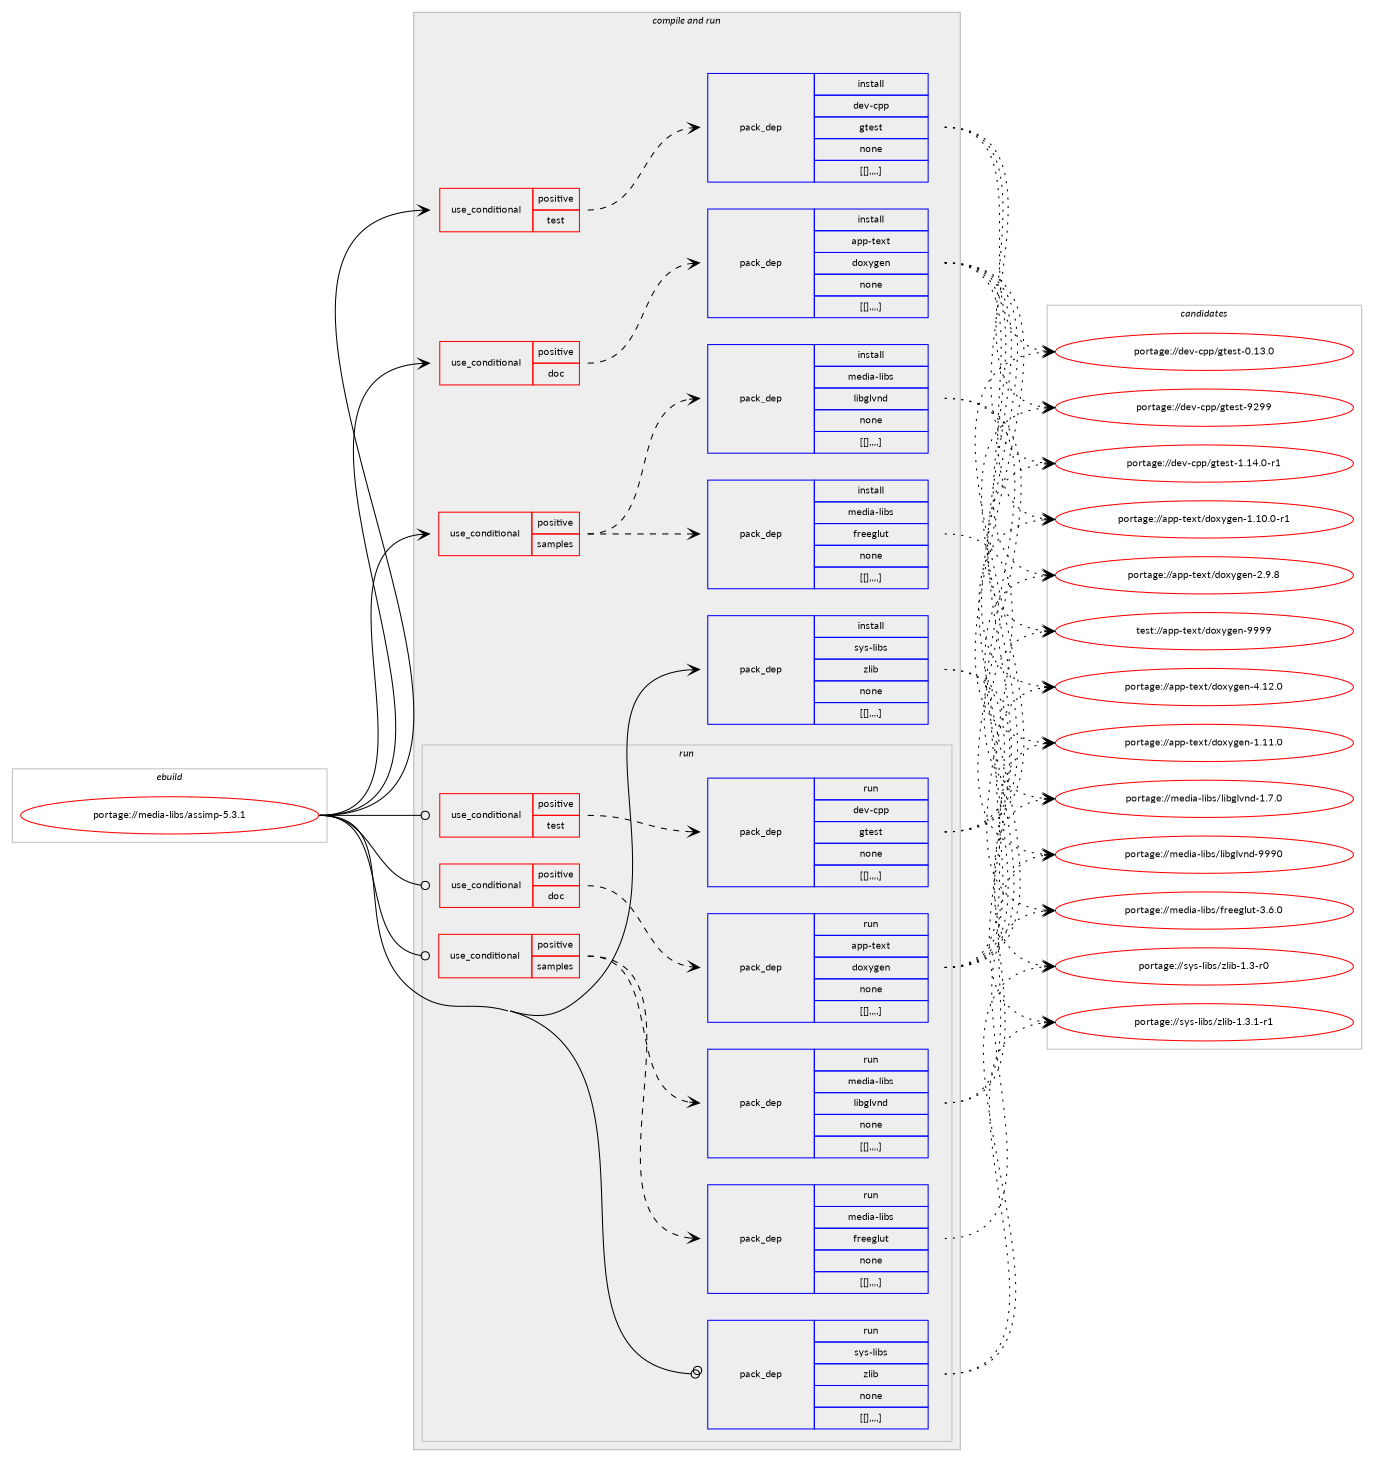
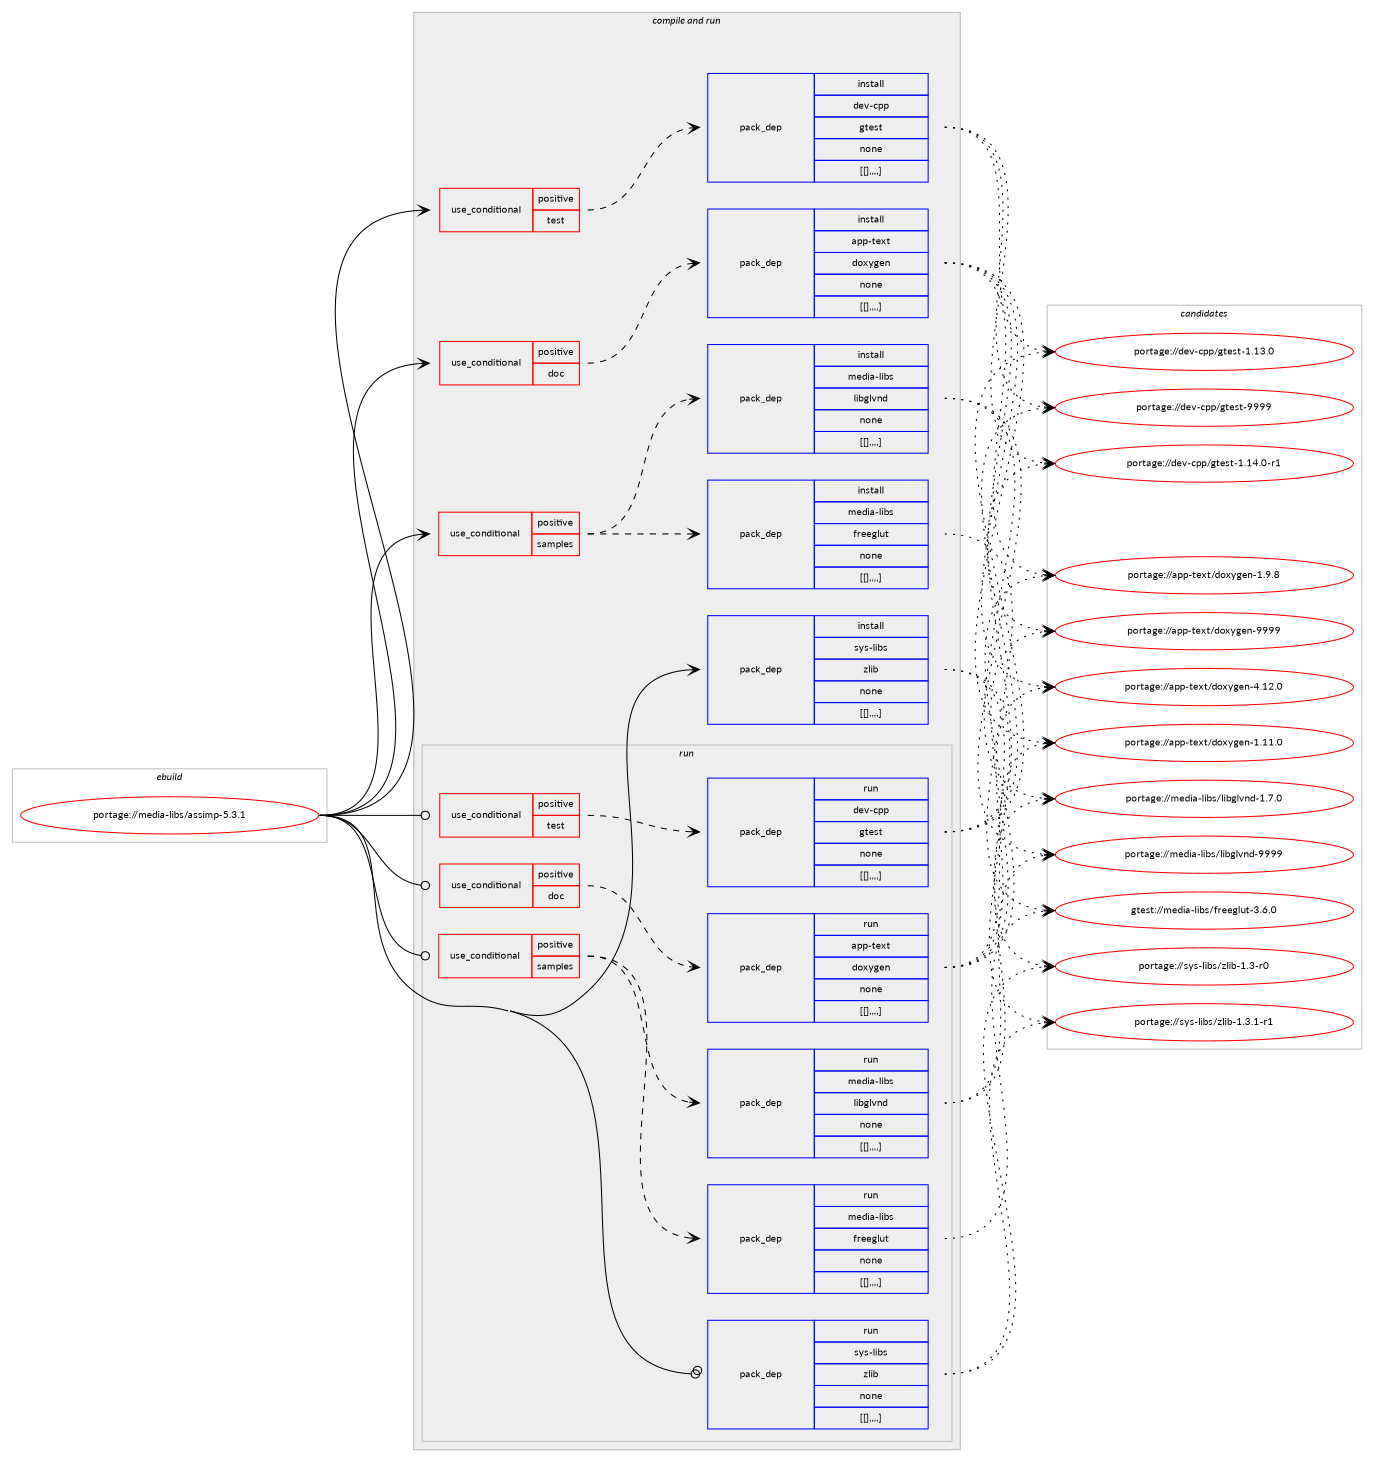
node "portage://dev-cpp/gtest-0.13.0": label "portage://dev-cpp/gtest-0.13.0" -> "portage://dev-cpp/gtest-1.13.0"
node "portage://dev-cpp/gtest-9299": label "portage://dev-cpp/gtest-9299" -> "portage://dev-cpp/gtest-9999"
node "portage://app-text/doxygen-1.10.0-r1": removed
node "portage://app-text/doxygen-2.9.8": label "portage://app-text/doxygen-2.9.8" -> "portage://app-text/doxygen-1.9.8"
node "test://app-text/doxygen-9999": label "test://app-text/doxygen-9999" -> "portage://app-text/doxygen-9999"
node "portage://media-libs/libglvnd-9990": label "portage://media-libs/libglvnd-9990" -> "portage://media-libs/libglvnd-9999"
node "portage://media-libs/freeglut-3.6.0": label "portage://media-libs/freeglut-3.6.0" -> "gtest://media-libs/freeglut-3.6.0"
